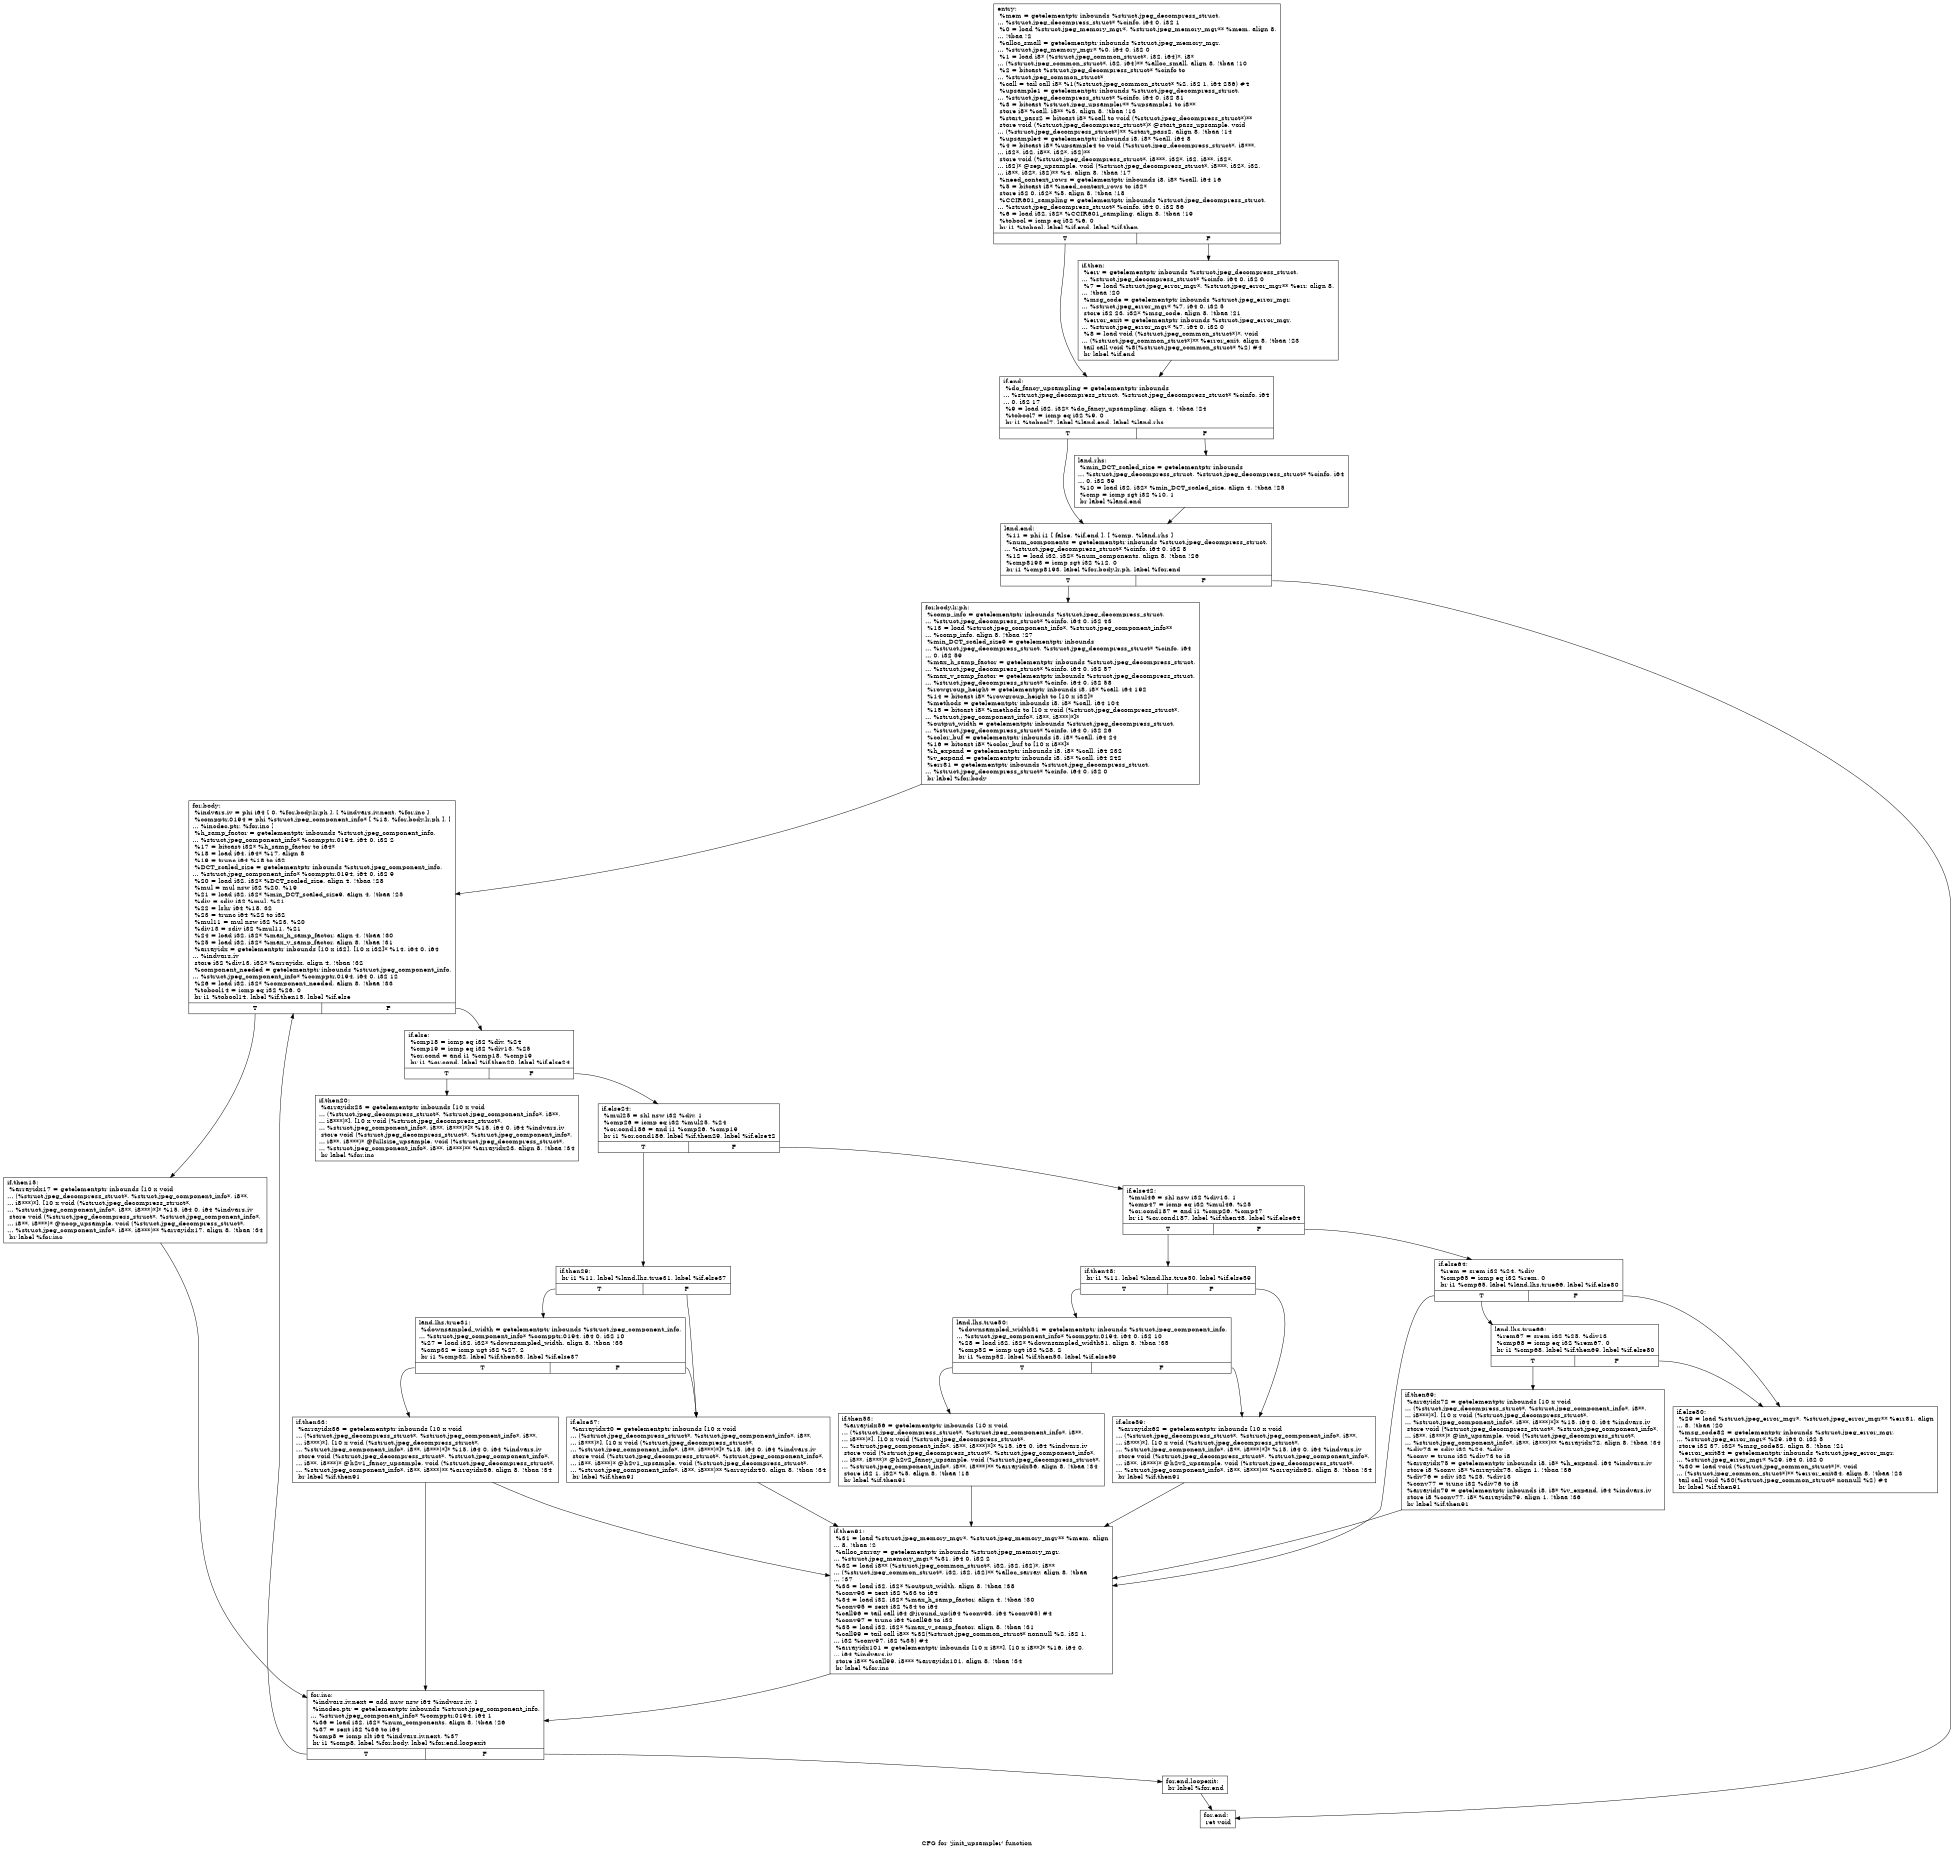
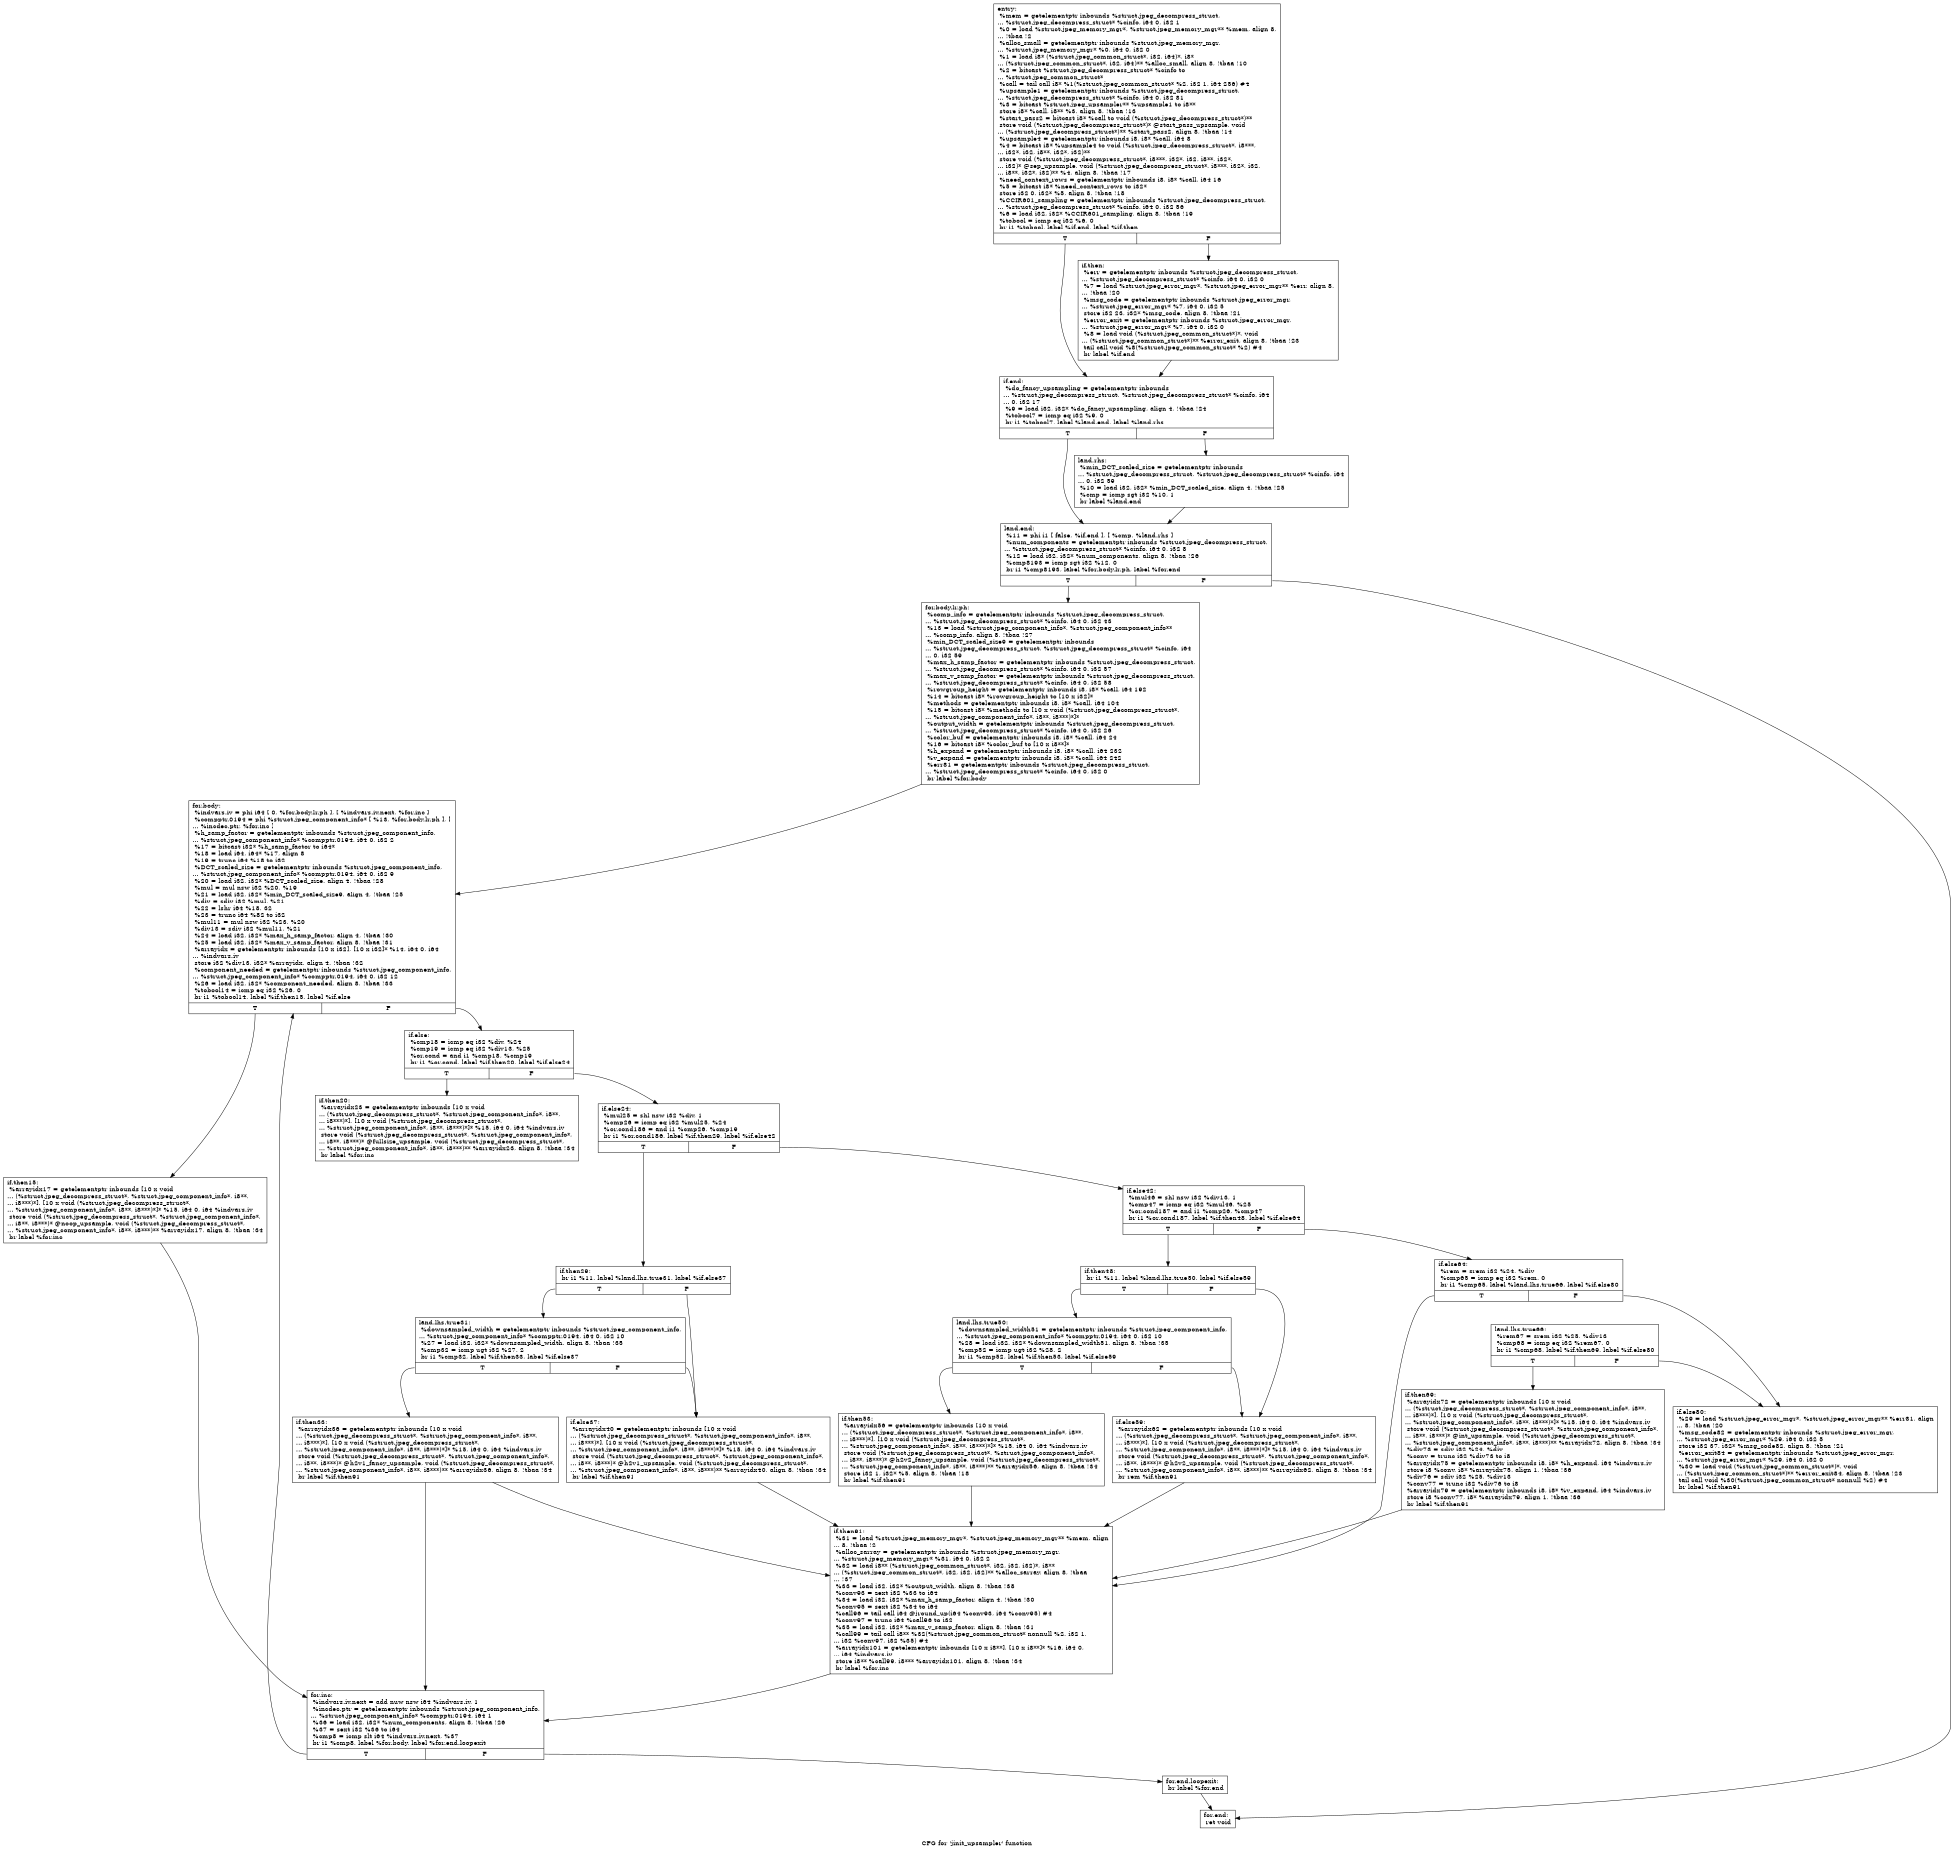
node "for.body:": text "%23 = trunc i64 %22 to i32" -> "%23 = trunc i64 %82 to i32"
edge "if.else64:" -> "land.lhs.true66:": removed
node "if.else59:": text "br label %if.then91" -> "br rem %if.then91"
